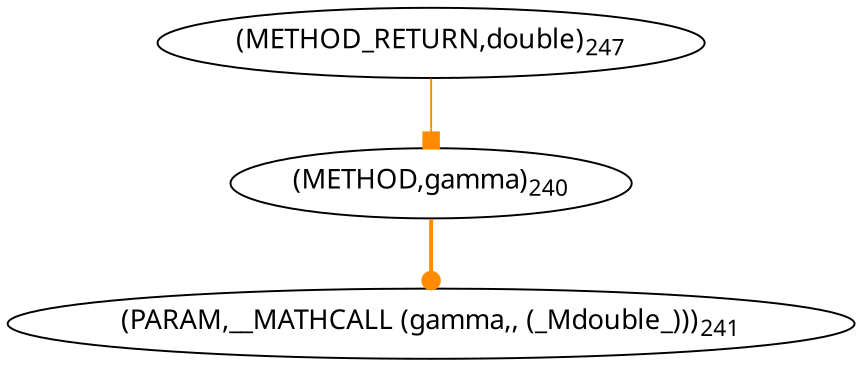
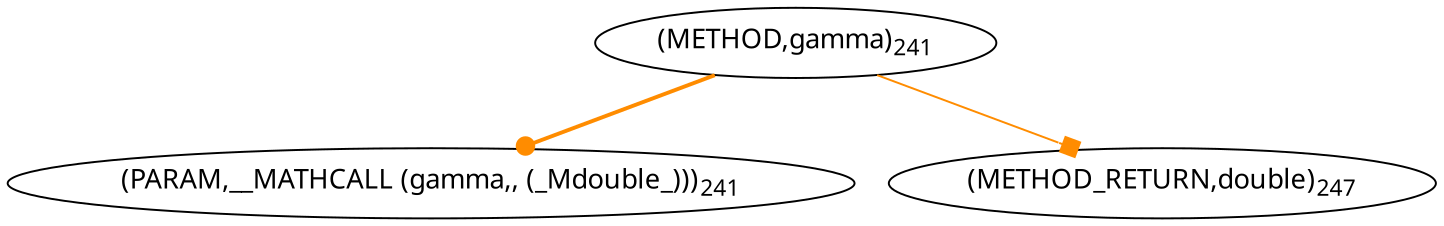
edge "(METHOD_RETURN,double)" -> "(METHOD,gamma)": reversed
node "(METHOD,gamma)": text "240" -> "241"
